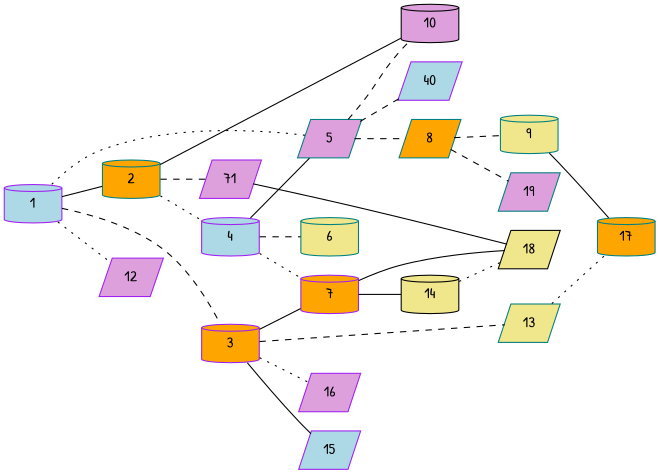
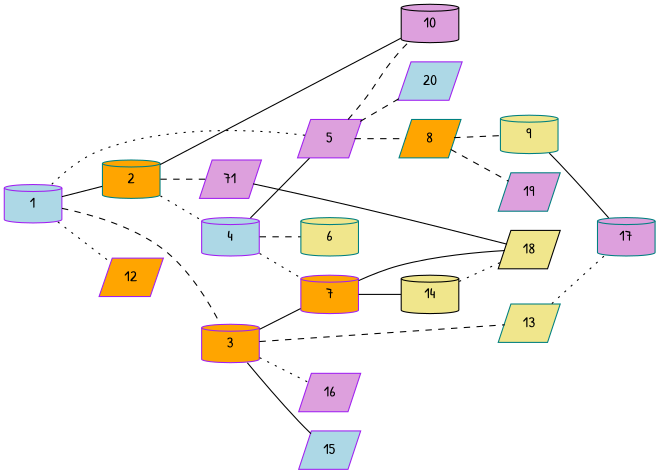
node "40": label "40" -> "20"
node "5": color teal -> purple
node "17": fillcolor orange -> plum
node "12": fillcolor plum -> orange
